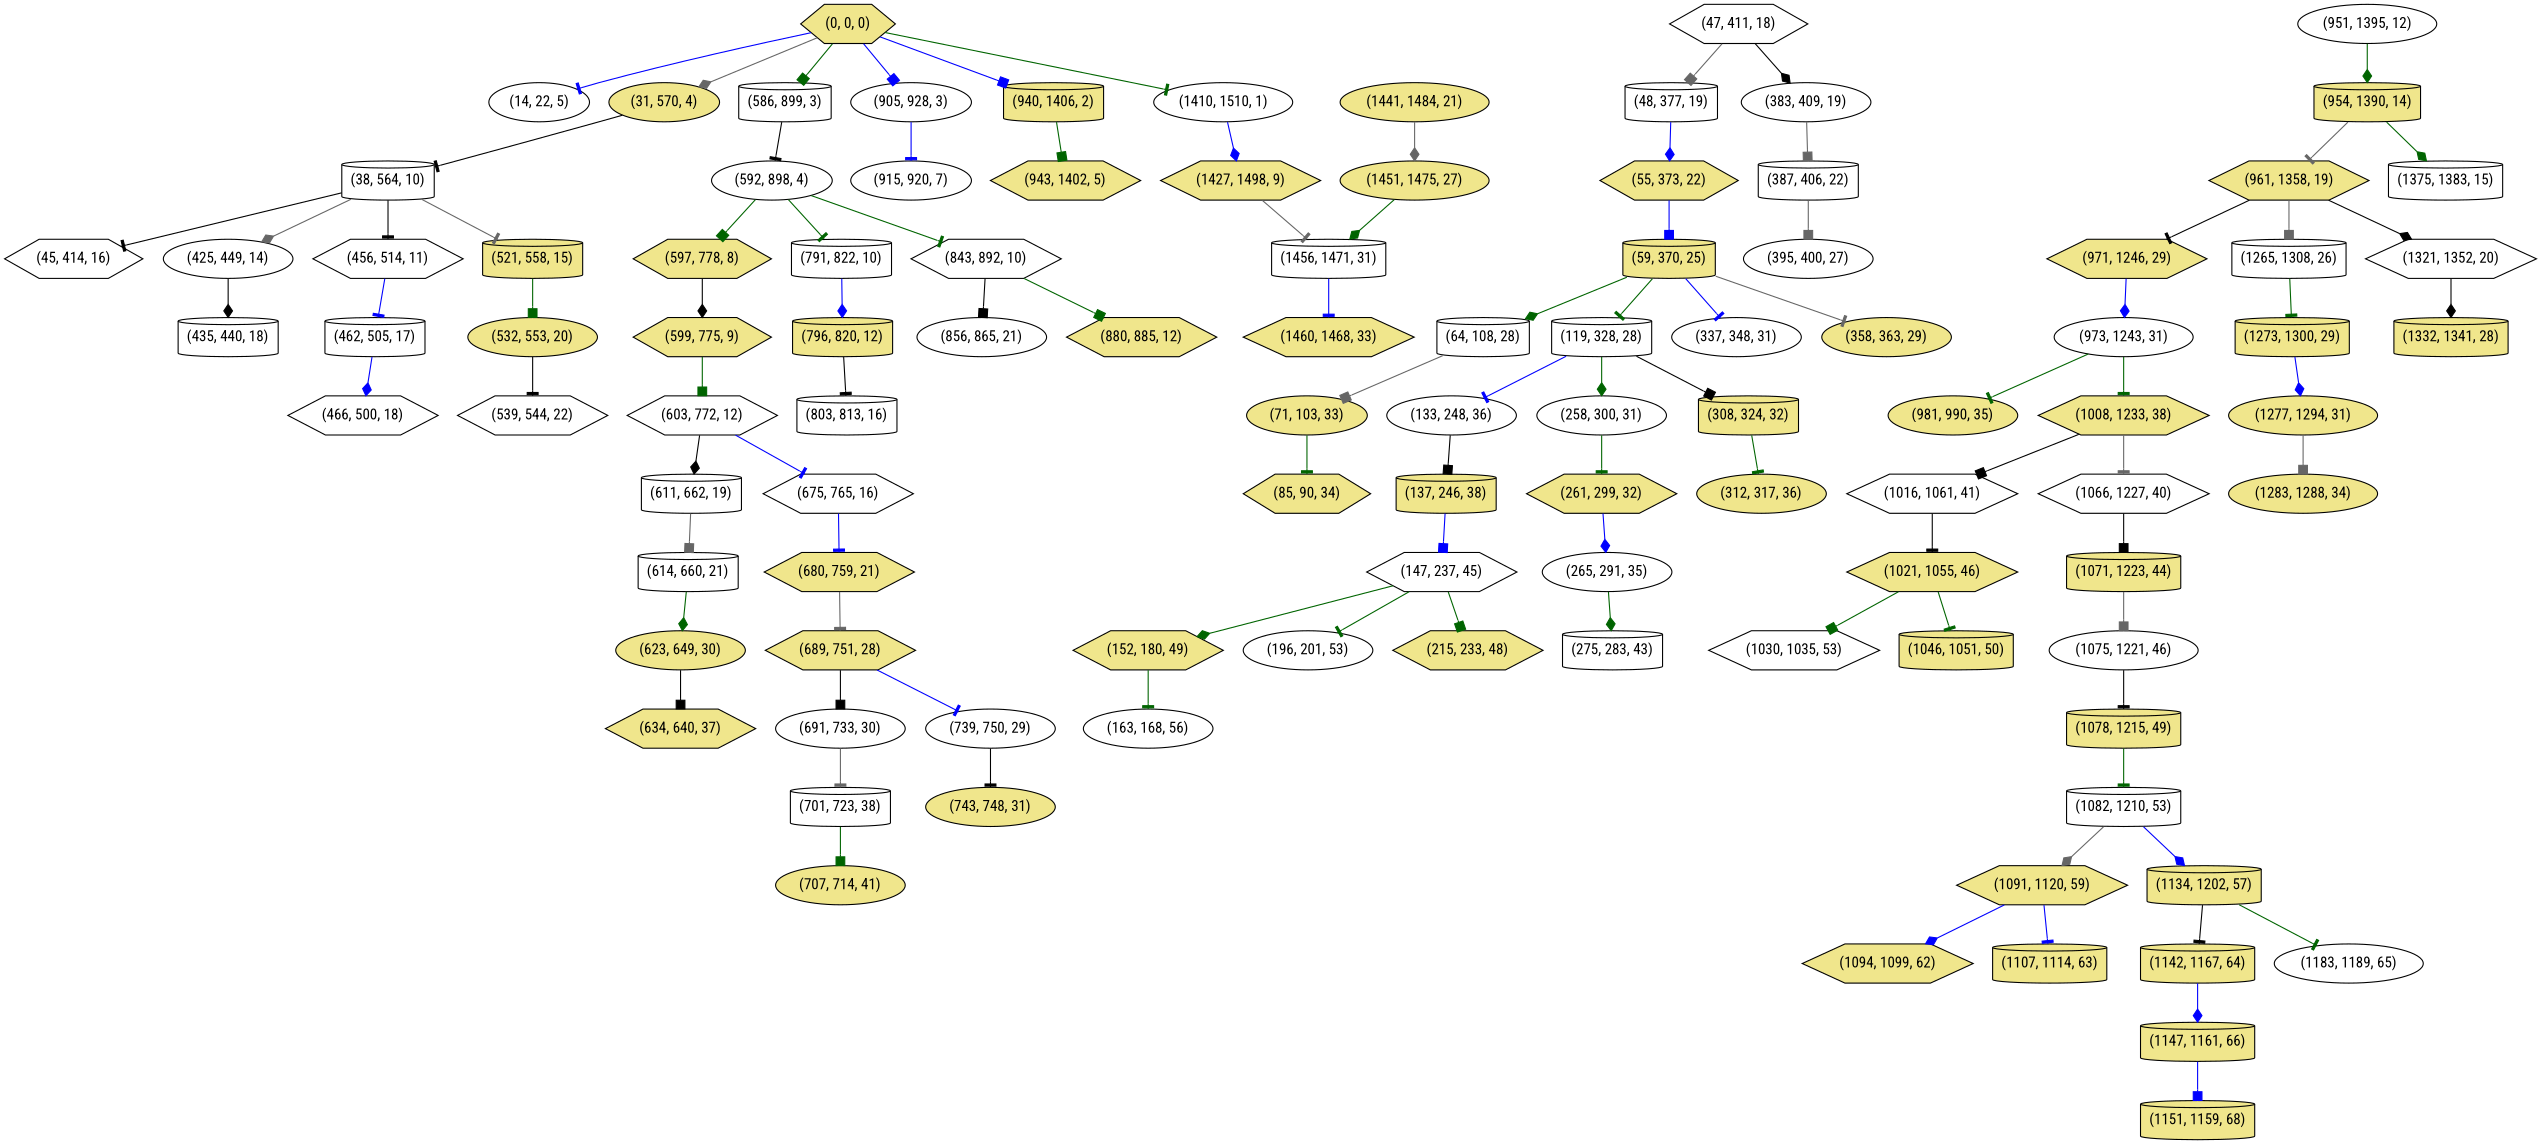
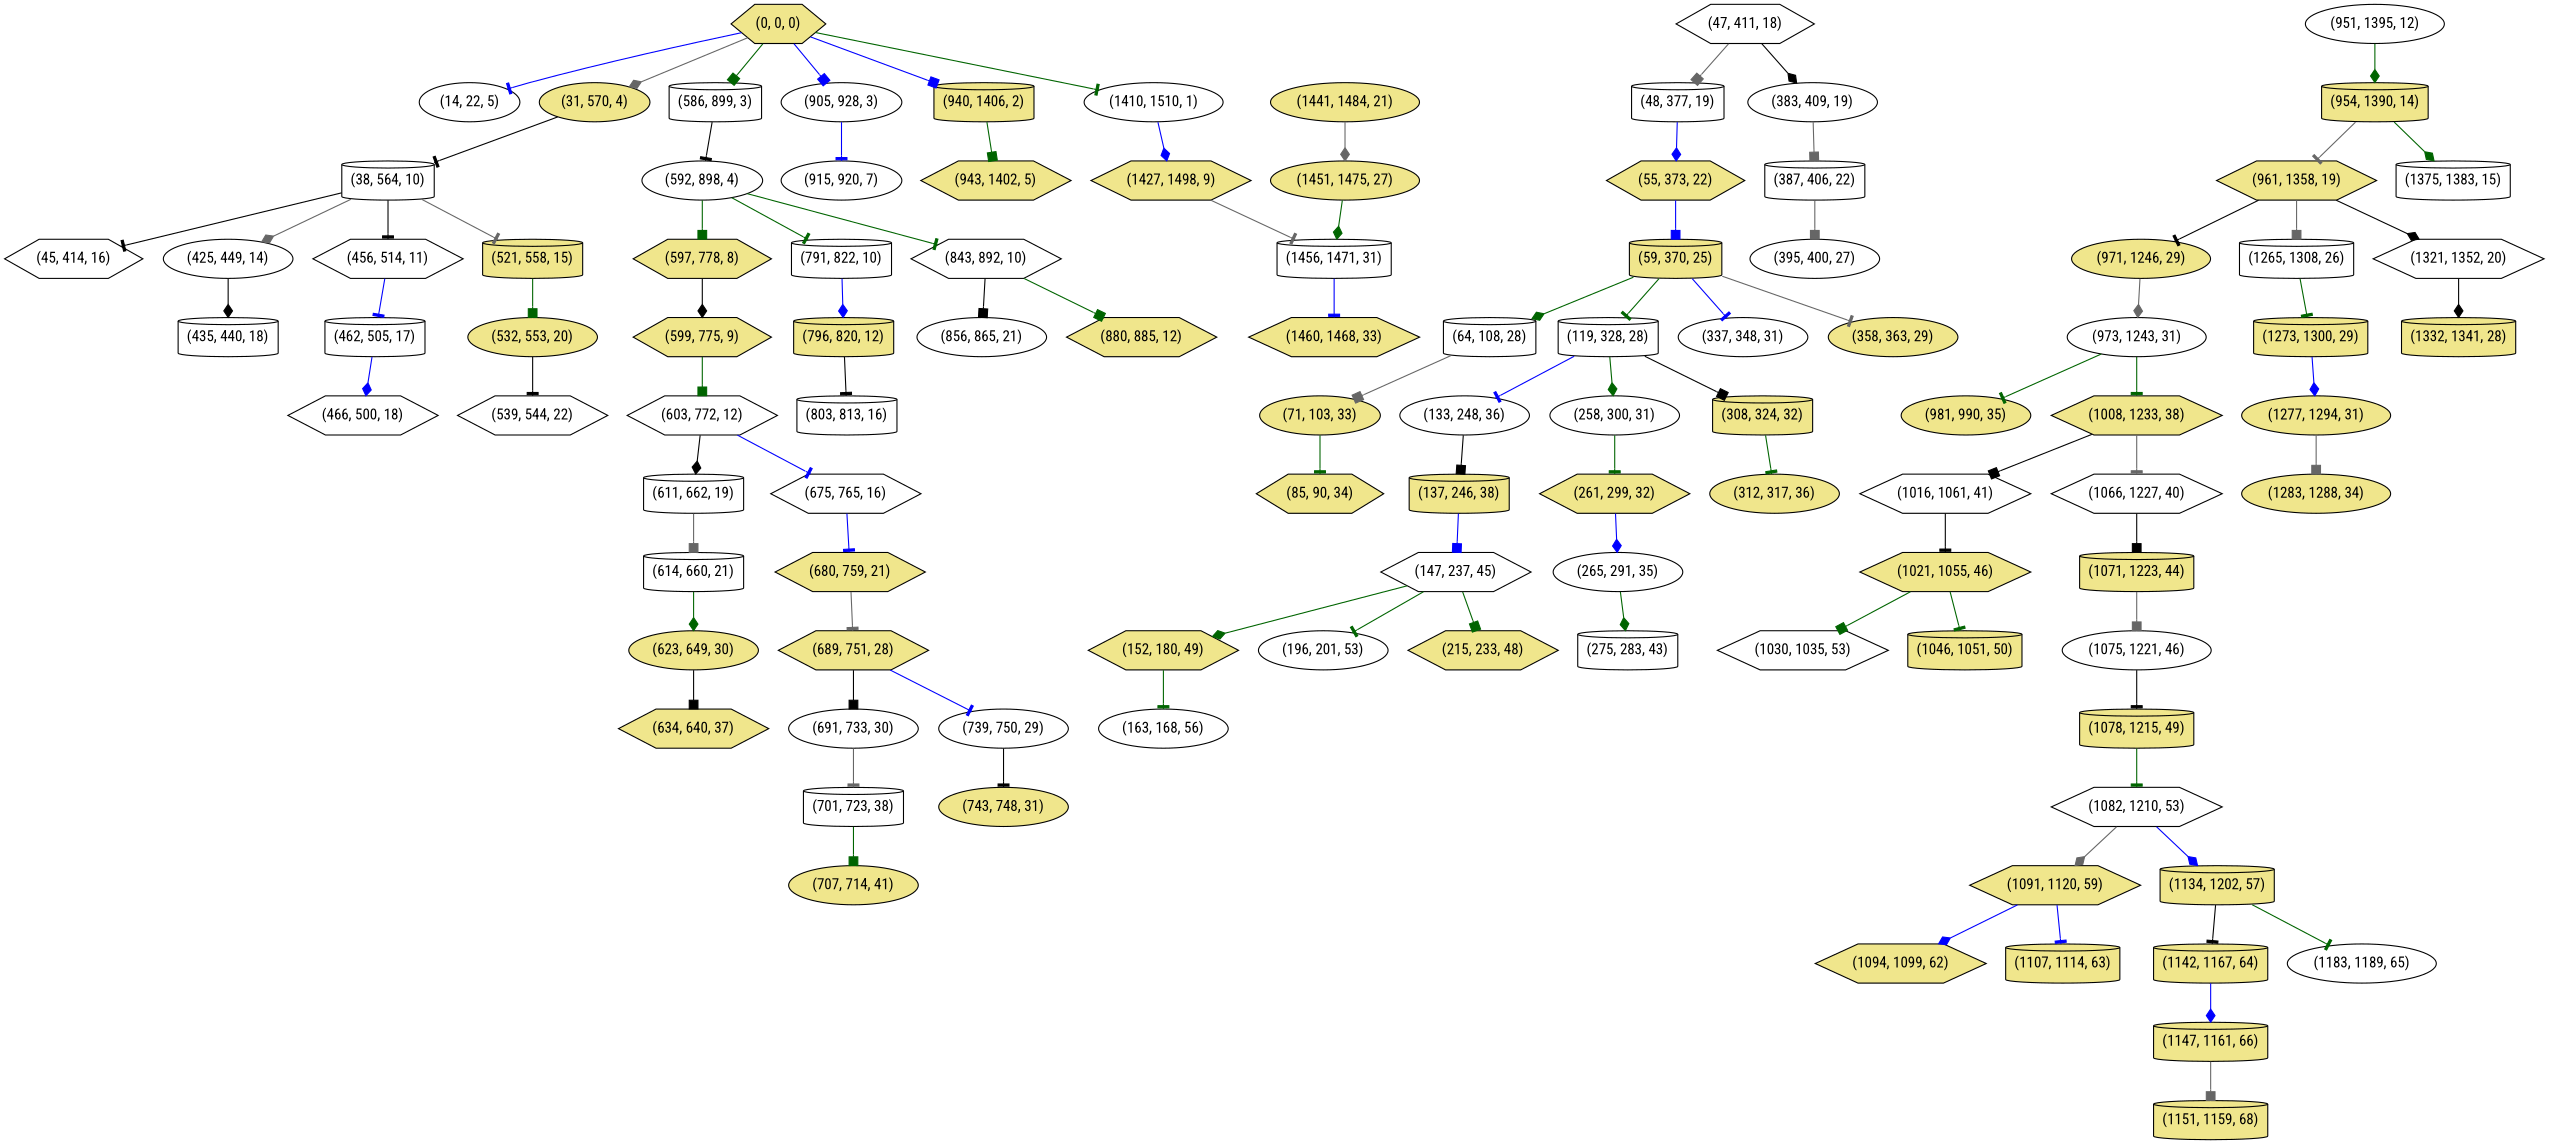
node "(971, 1246, 29)": shape hexagon -> ellipse
edge "(971, 1246, 29)" -> "(973, 1243, 31)": color blue -> gray40
node "(1082, 1210, 53)": shape cylinder -> hexagon
edge "(1147, 1161, 66)" -> "(1151, 1159, 68)": color blue -> gray40
